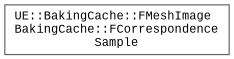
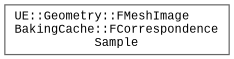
node "UE::BakingCache::FMeshImage BakingCache::FCorrespondence Sample": label "UE::BakingCache::FMeshImage BakingCache::FCorrespondence Sample" -> "UE::Geometry::FMeshImage BakingCache::FCorrespondence Sample"
